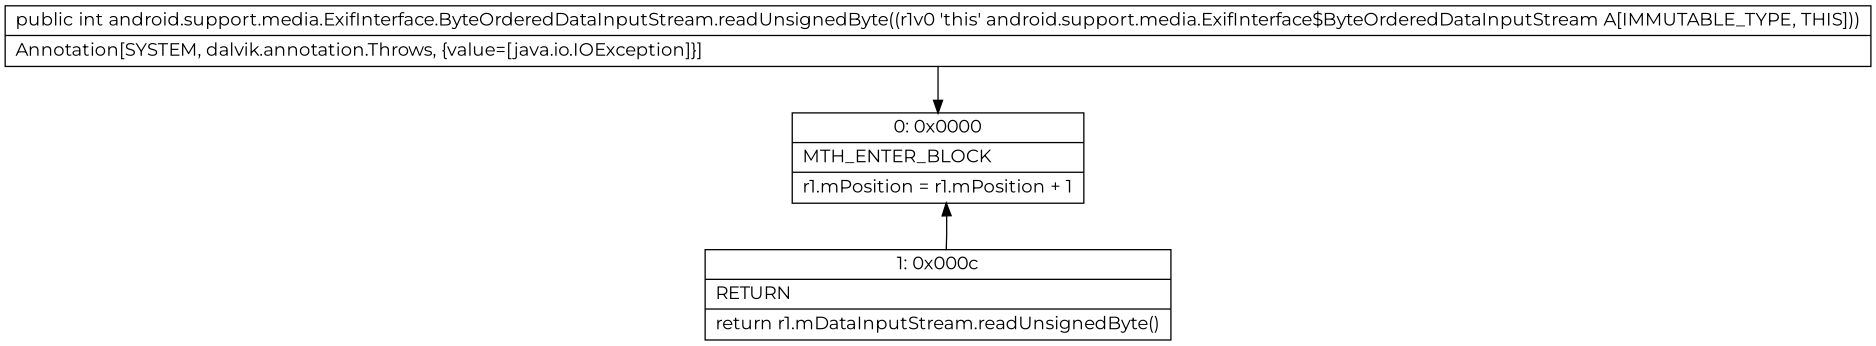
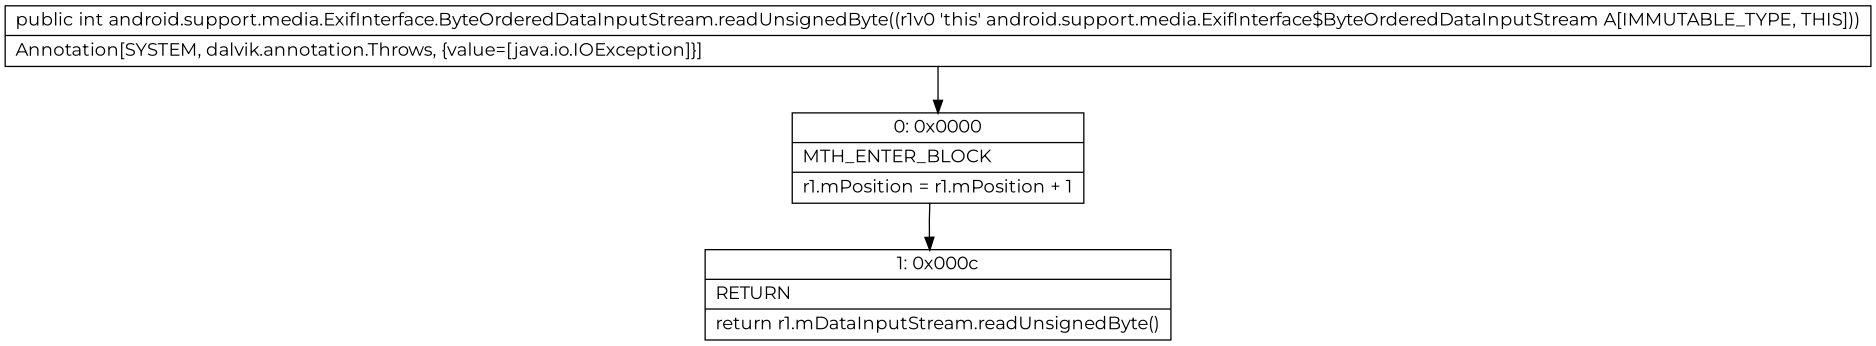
edge "1: 0x000c" -> "0: 0x0000": reversed
